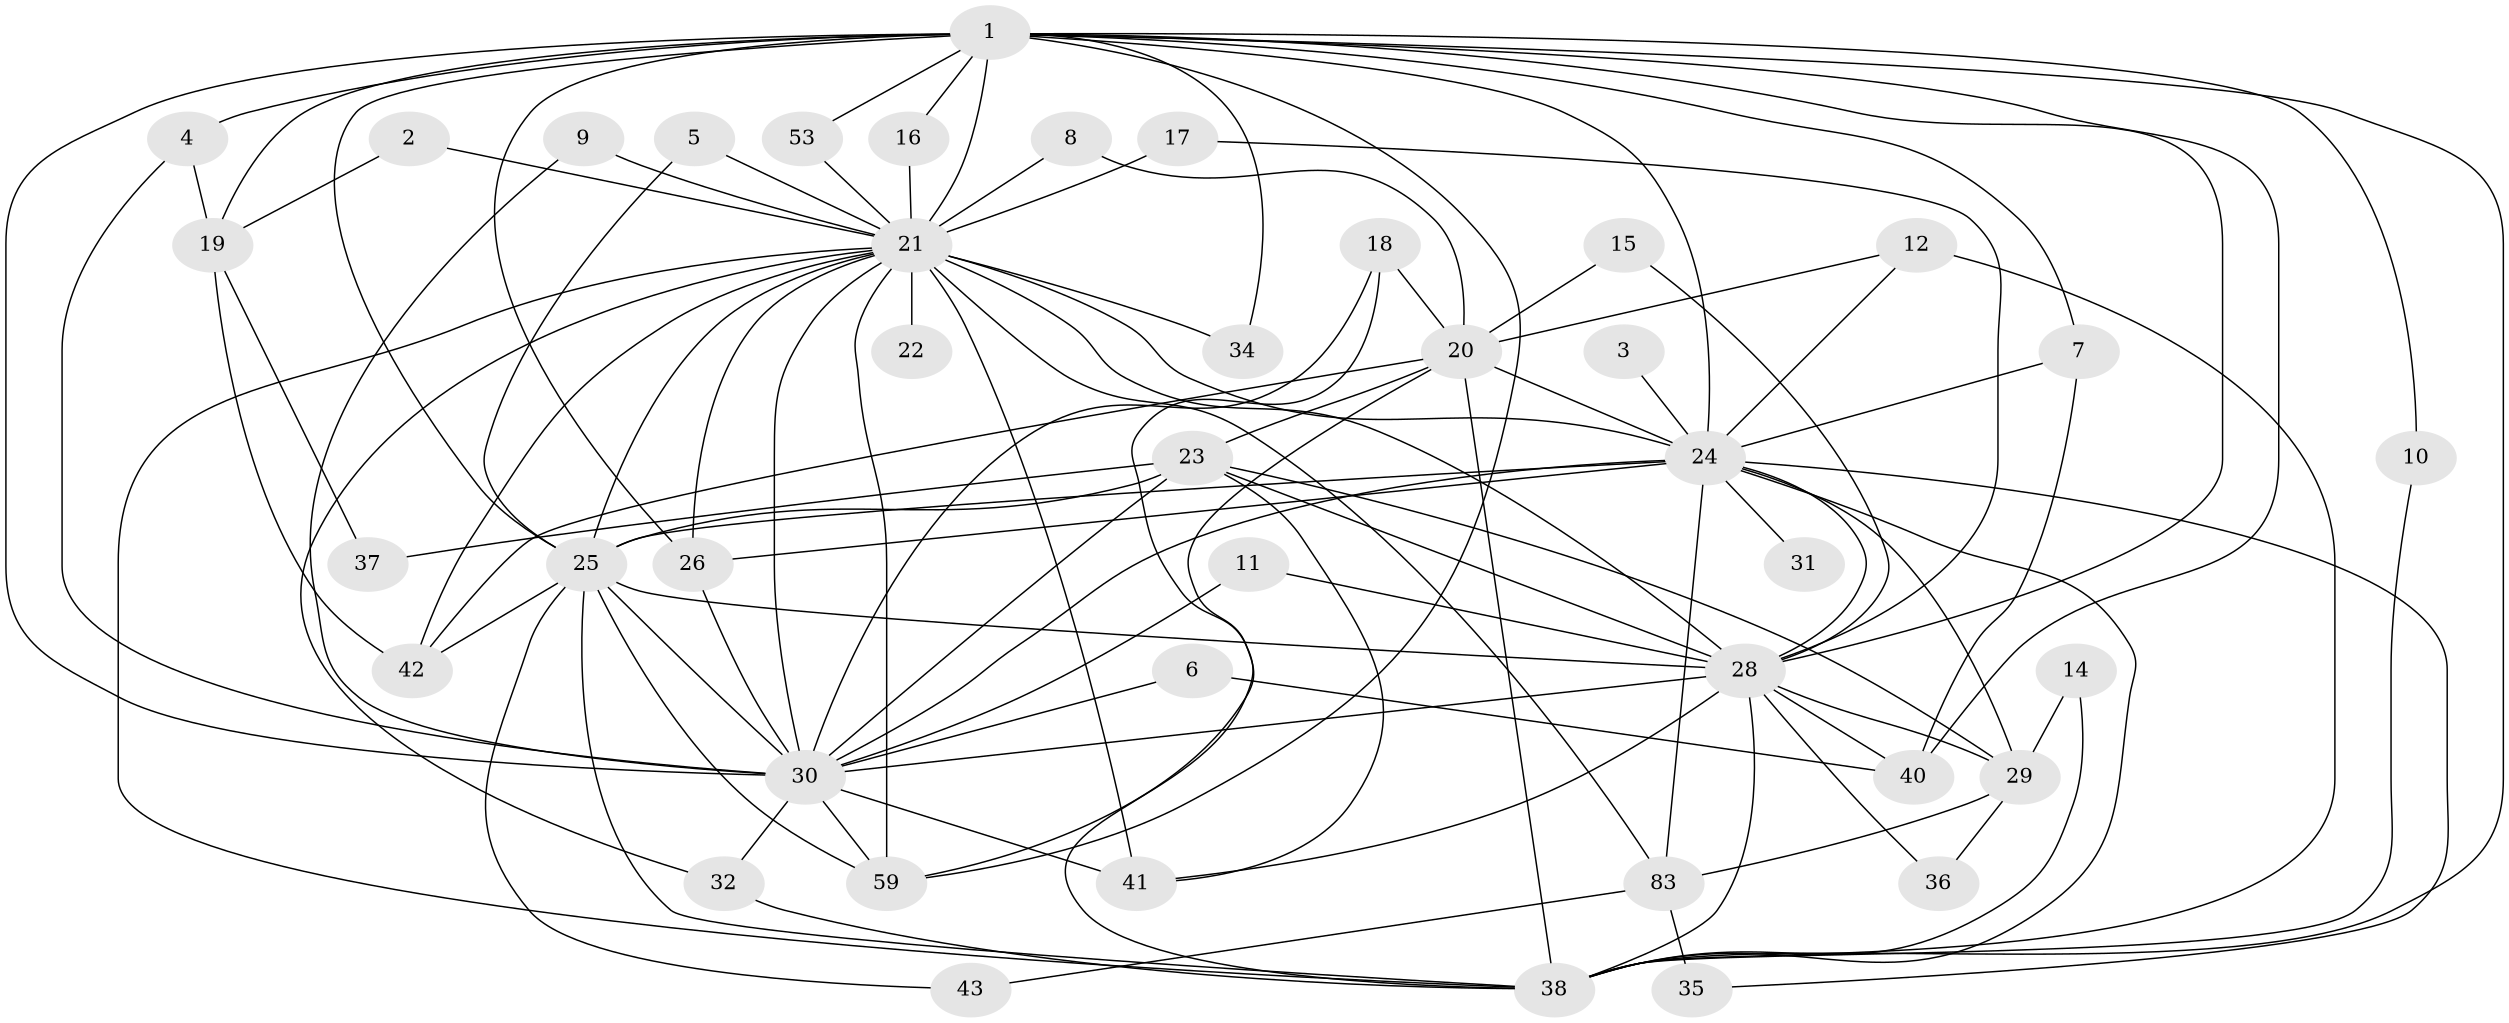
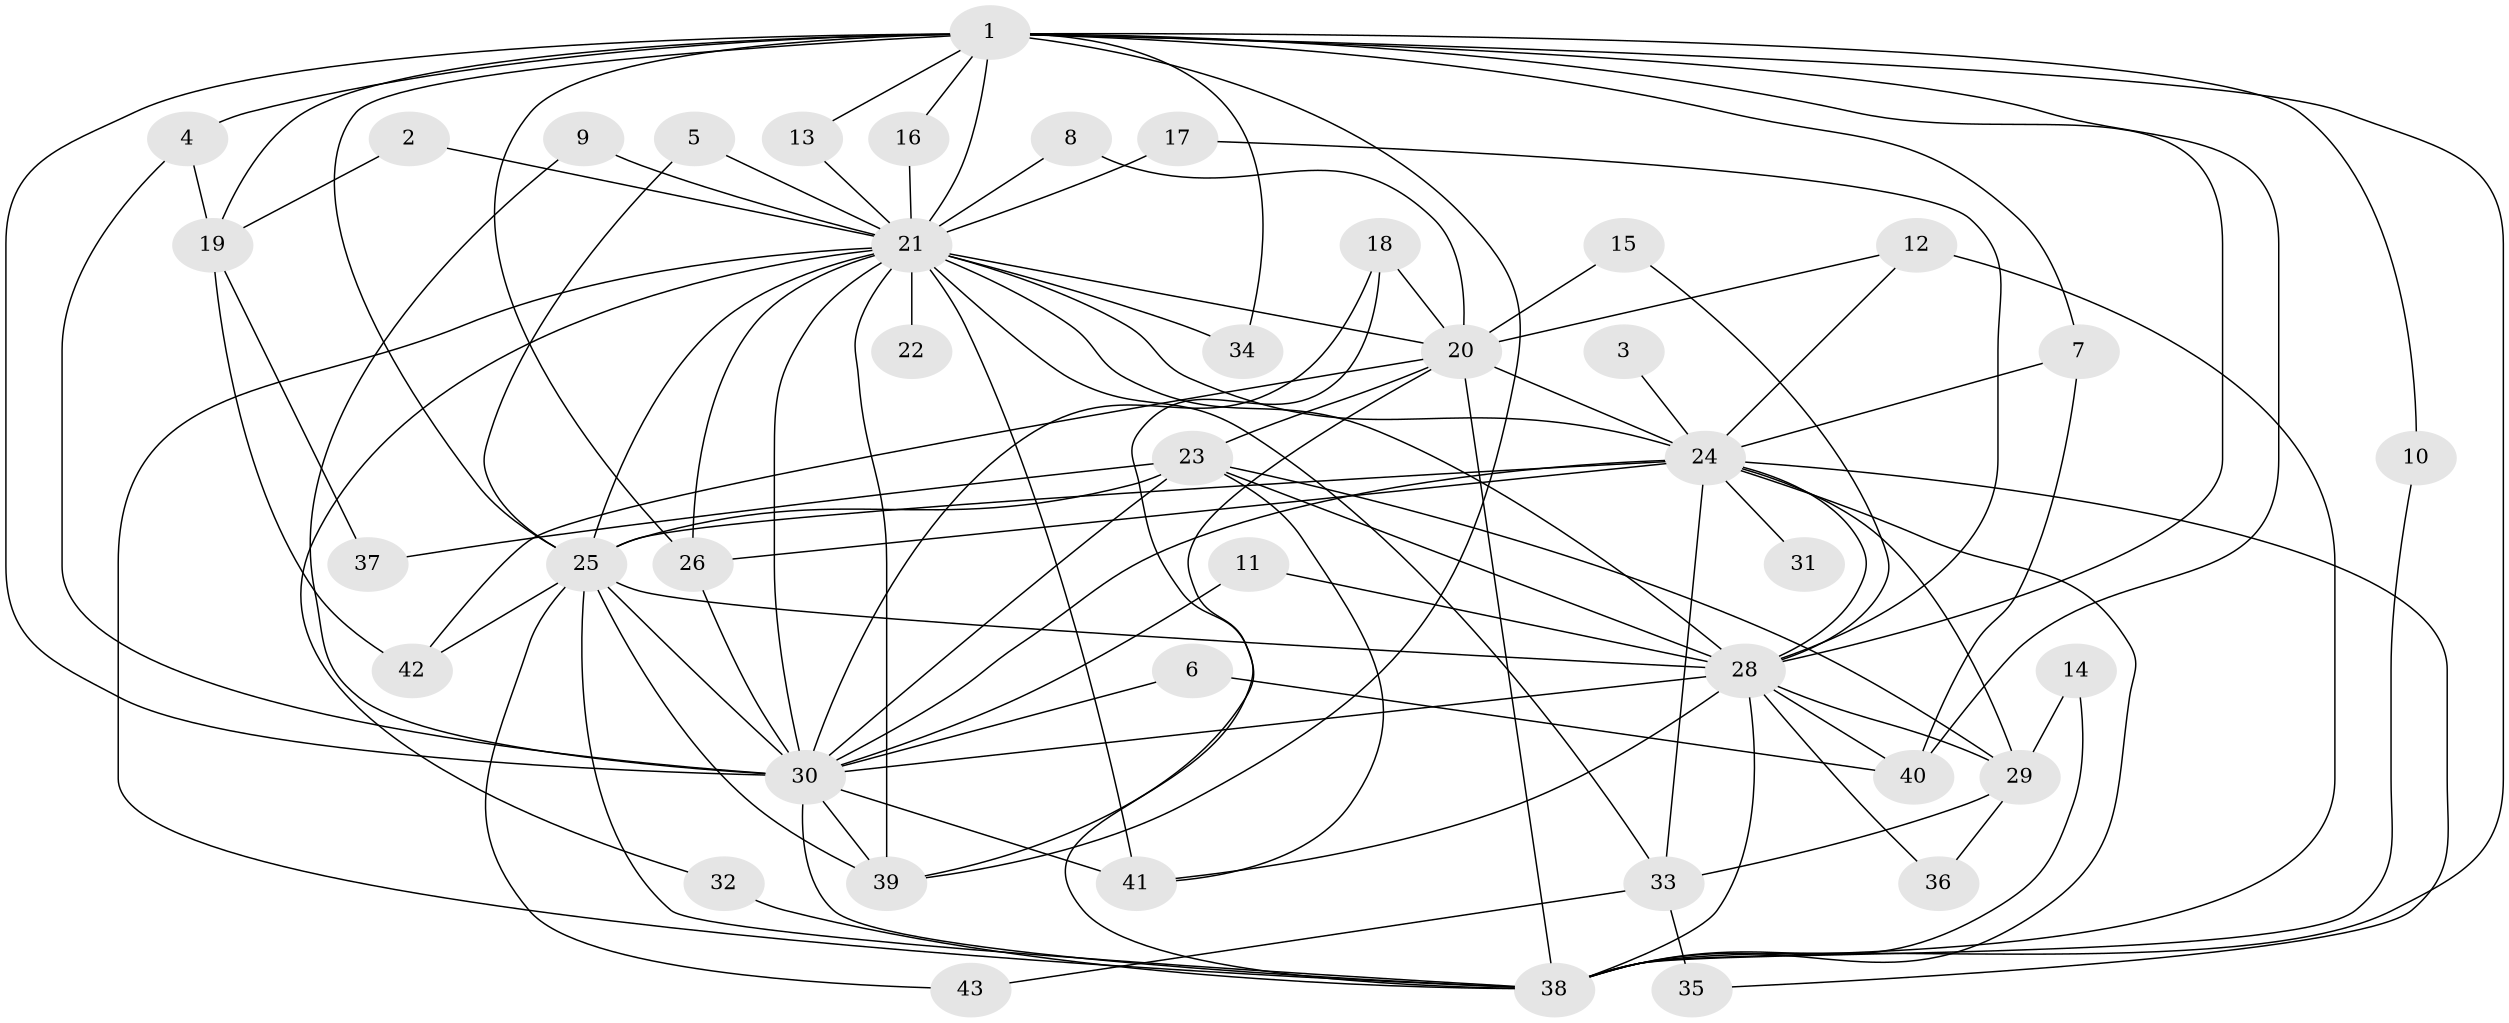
edge "1" -- "24": removed
node "53": label "53" -> "13"
edge "21" -- "42": now "21" -- "20"
edge "30" -- "32": now "30" -- "38"
node "59": label "59" -> "39"
node "83": label "83" -> "33"
